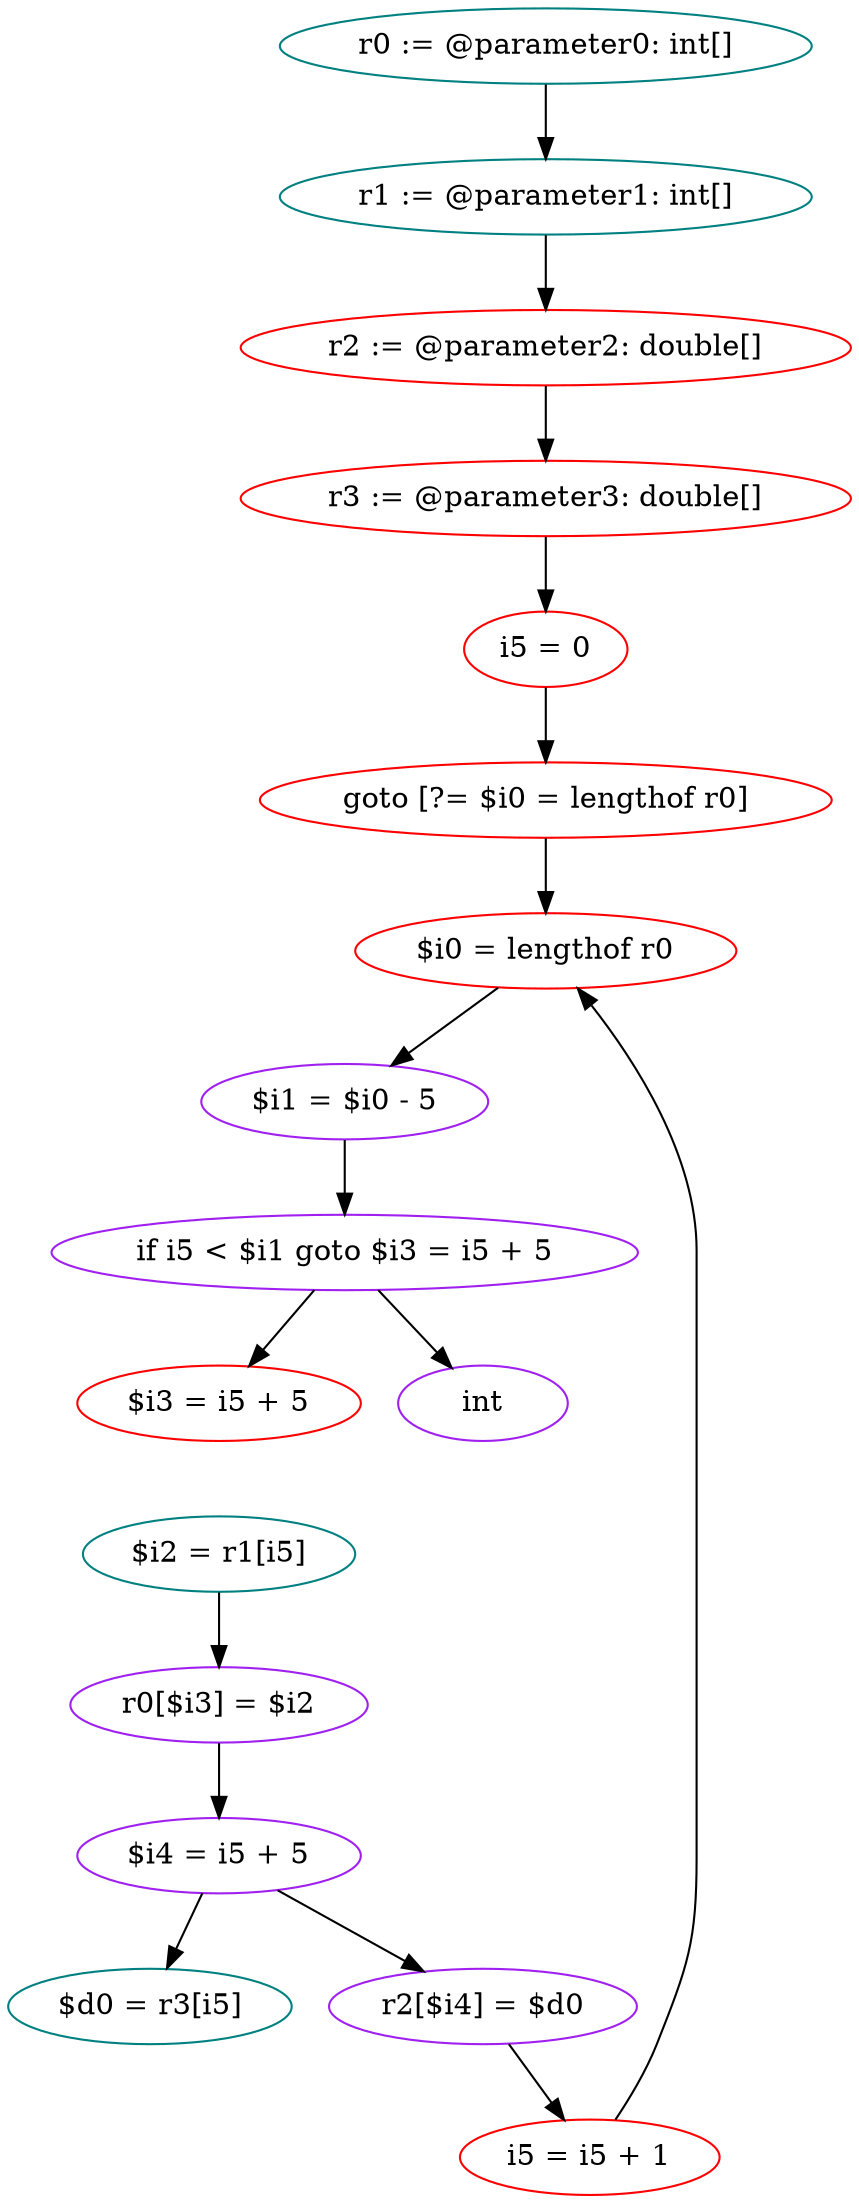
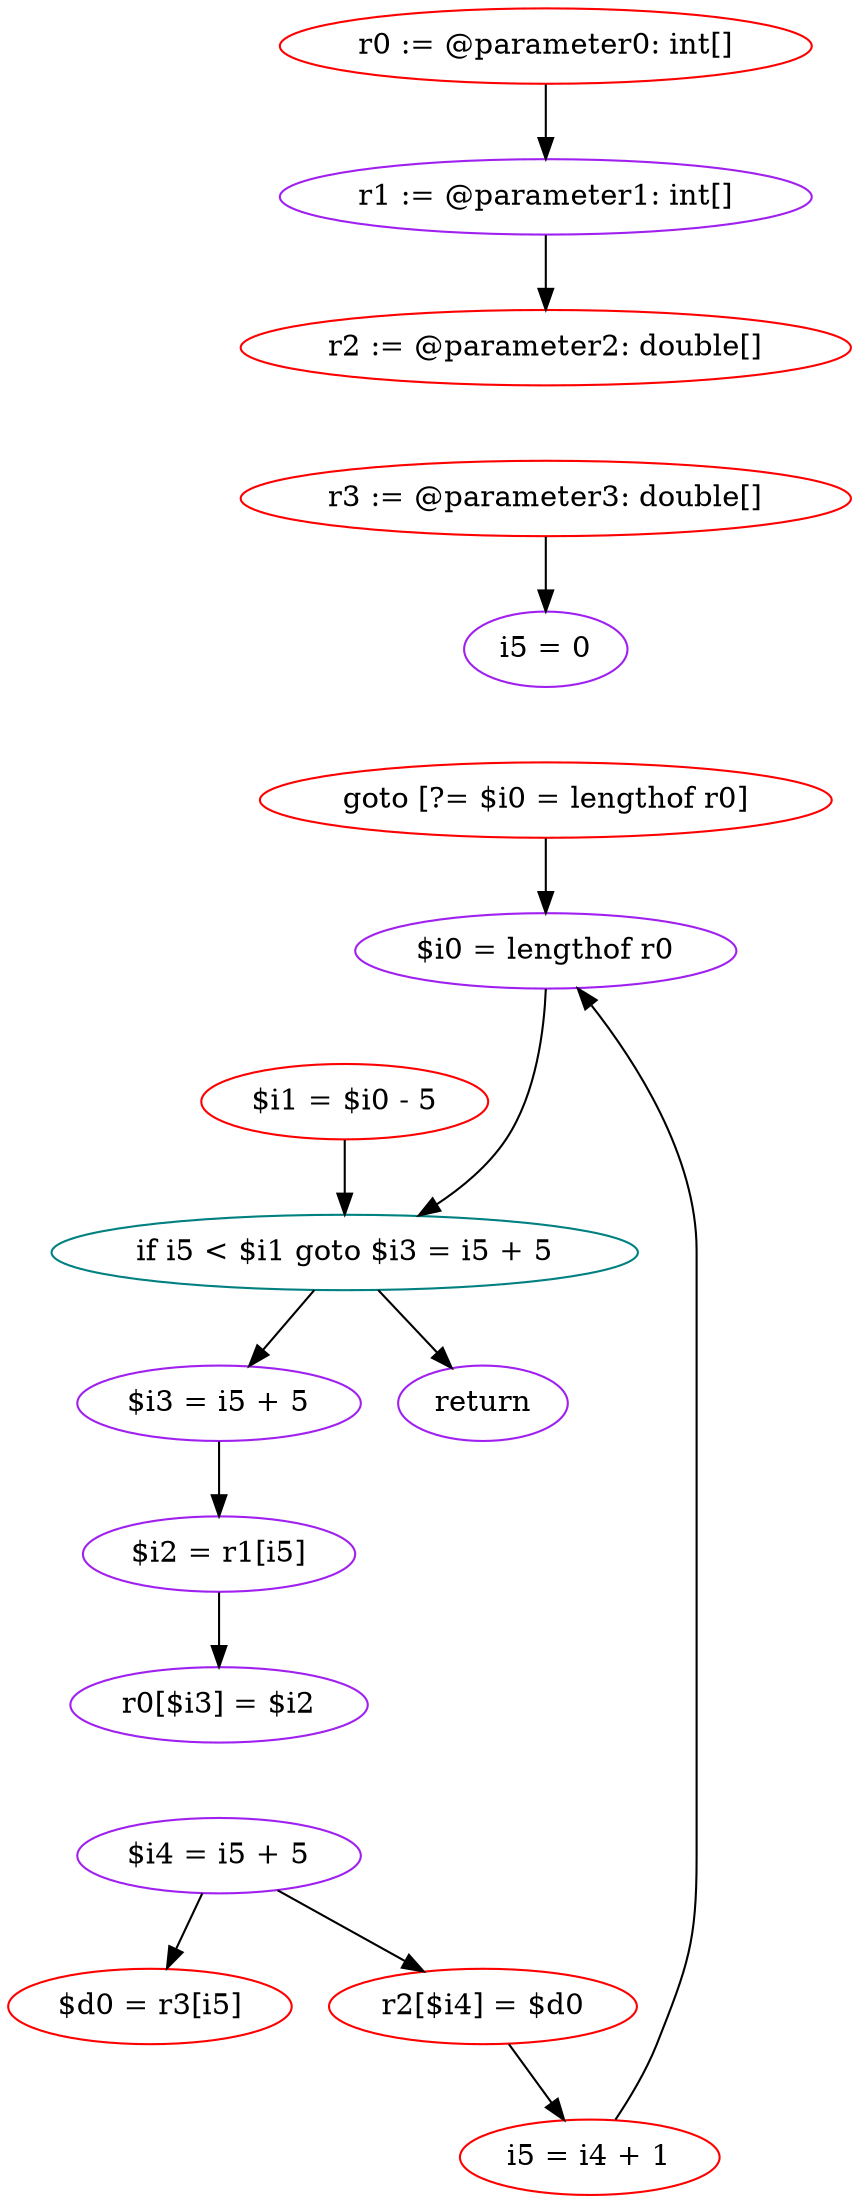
node "r0 := @parameter0: int[]": color teal -> red
node "r1 := @parameter1: int[]": color teal -> purple
edge "r2 := @parameter2: double[]" -> "r3 := @parameter3: double[]": removed
node "i5 = 0": color red -> purple
edge "i5 = 0" -> "goto [?= $i0 = lengthof r0]": removed
node "$i0 = lengthof r0": color red -> purple
edge "$i0 = lengthof r0" -> "$i1 = $i0 - 5": now "$i0 = lengthof r0" -> "if i5 < $i1 goto $i3 = i5 + 5"
node "$i1 = $i0 - 5": color purple -> red
node "if i5 < $i1 goto $i3 = i5 + 5": color purple -> teal
node "$i3 = i5 + 5": color red -> purple
node "int": label "int" -> "return"
edge "$i3 = i5 + 5" -> "$i2 = r1[i5]": added
node "$i2 = r1[i5]": color teal -> purple
edge "r0[$i3] = $i2" -> "$i4 = i5 + 5": removed
node "$d0 = r3[i5]": color teal -> red
node "r2[$i4] = $d0": color purple -> red
node "i5 = i5 + 1": label "i5 = i5 + 1" -> "i5 = i4 + 1"
